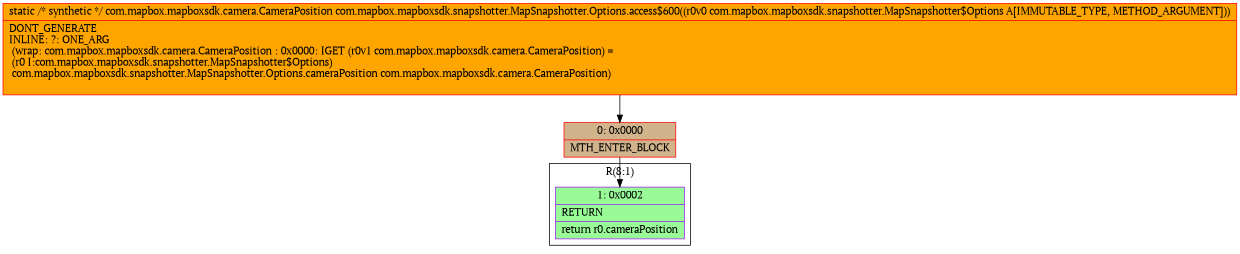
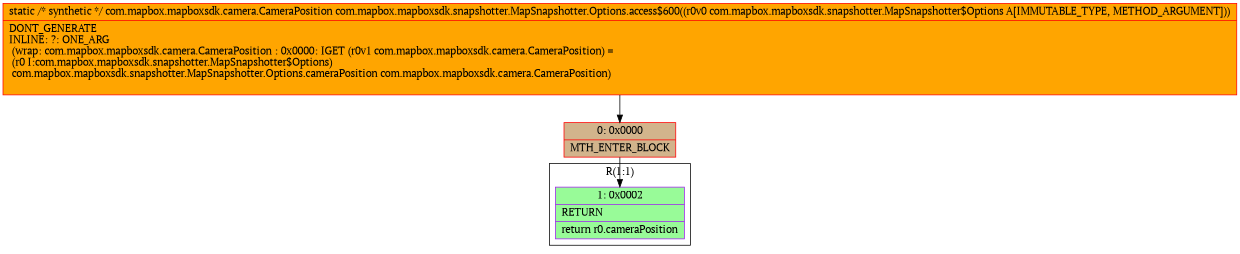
cluster "R(8:1)": label "R(8:1)" -> "R(1:1)"
